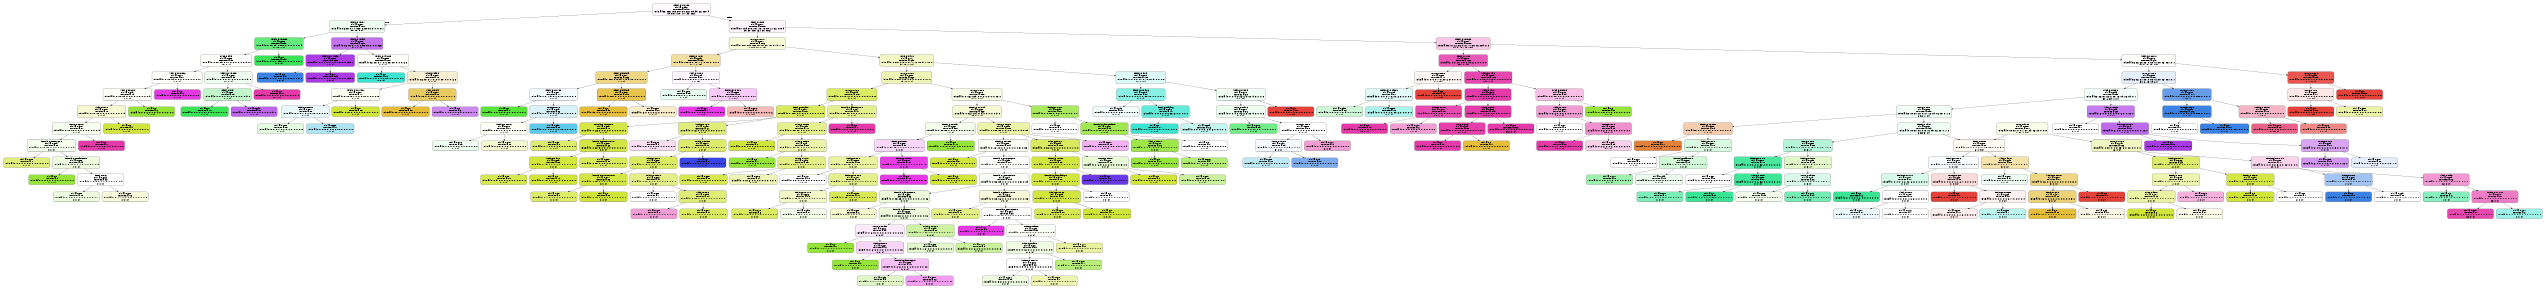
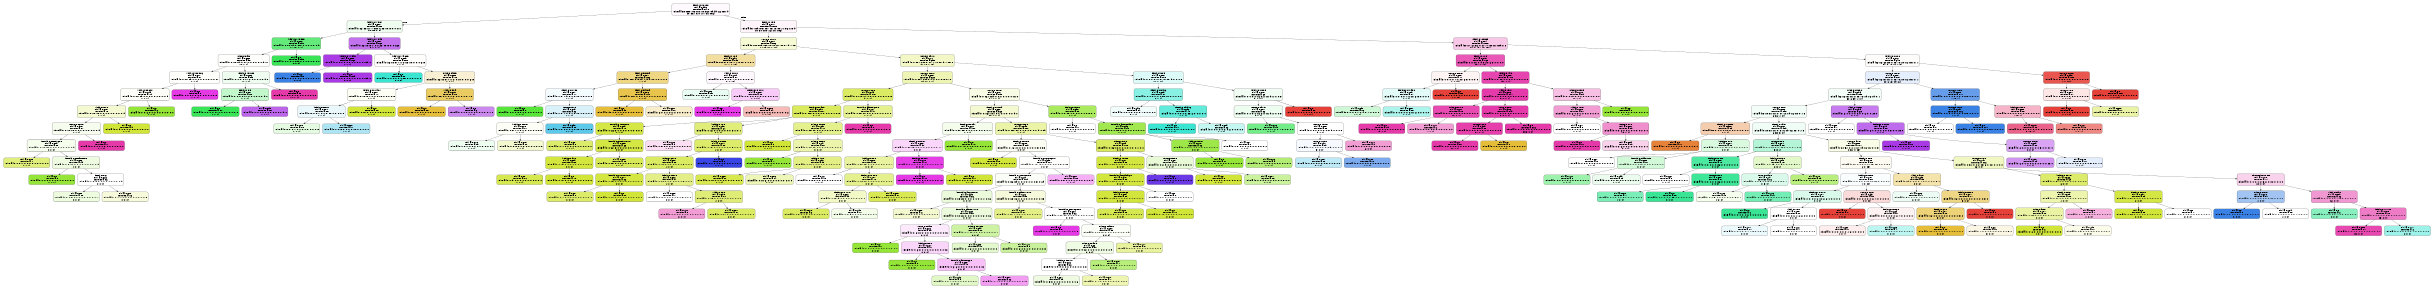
edge "name ≤ 126.0" -> "gini = 0.524": now "item_id ≤ 84678260.0" -> "gini = 0.524"
edge "depth ≤ 49.5" -> "depth ≤ 52.5": now "depth ≤ 49.5" -> "name ≤ 97.5"
node "gini = 0.41": added
